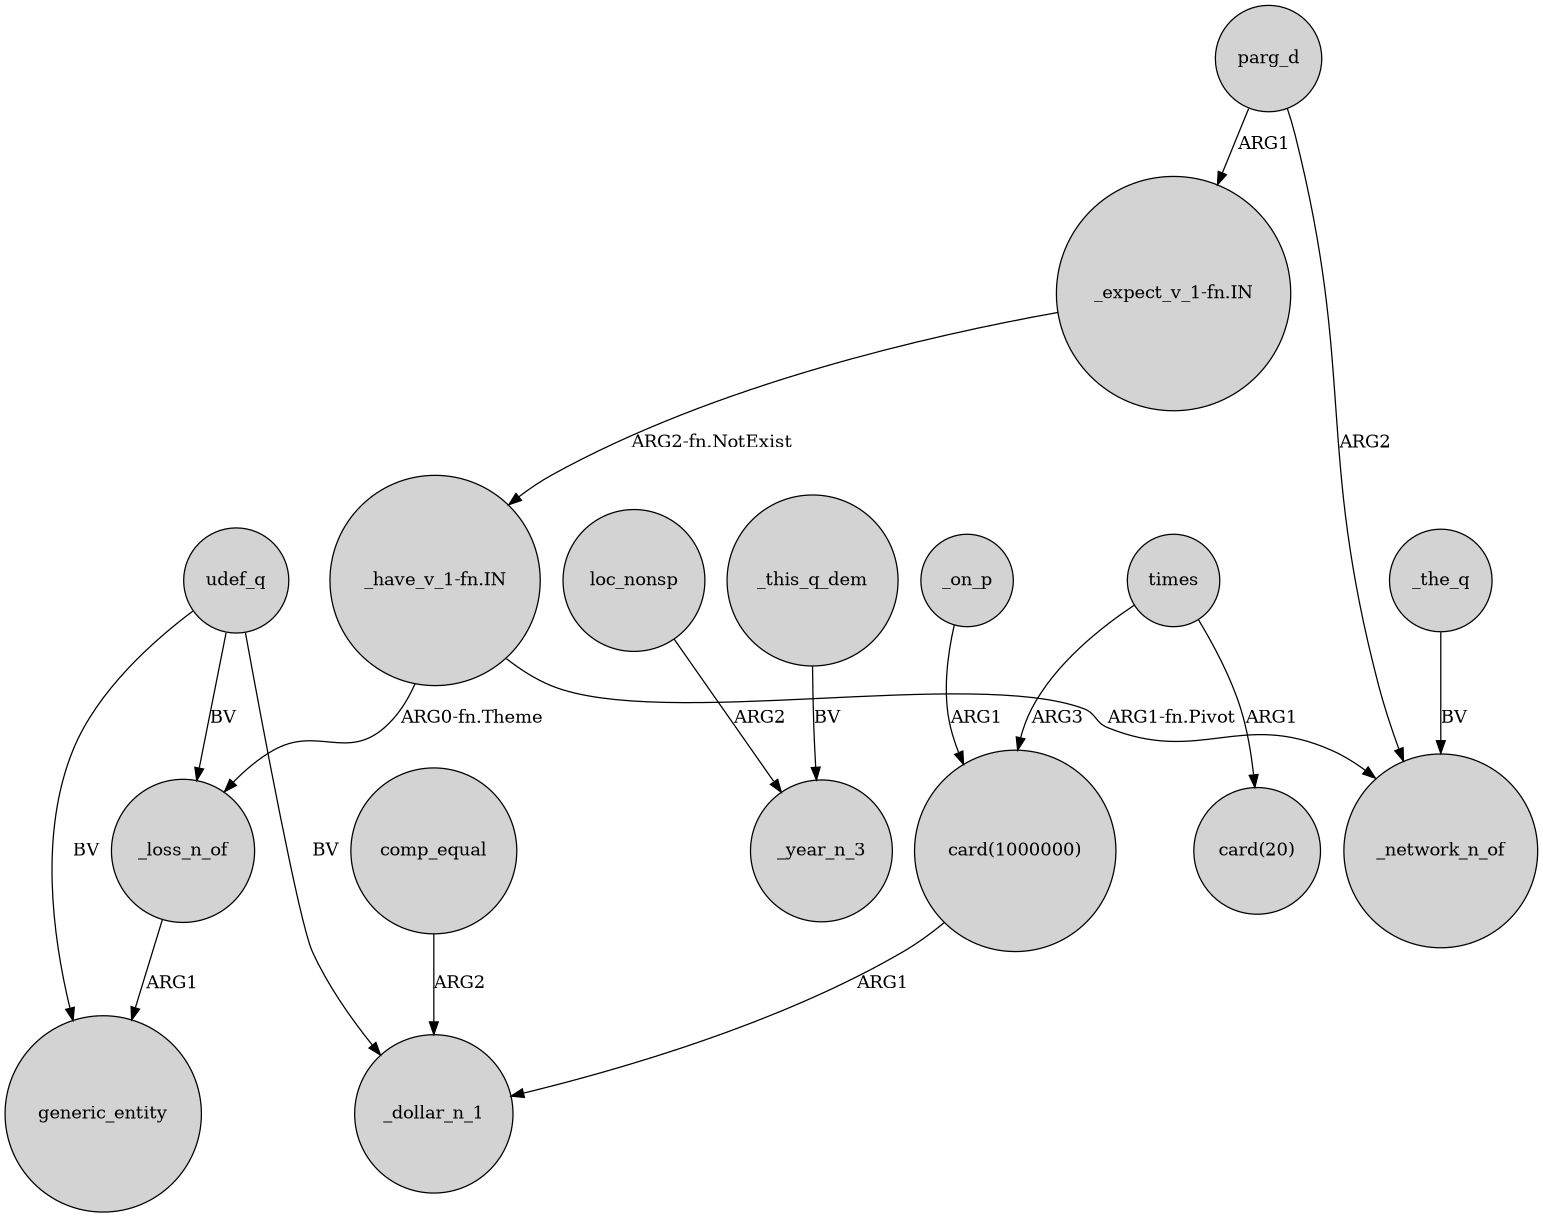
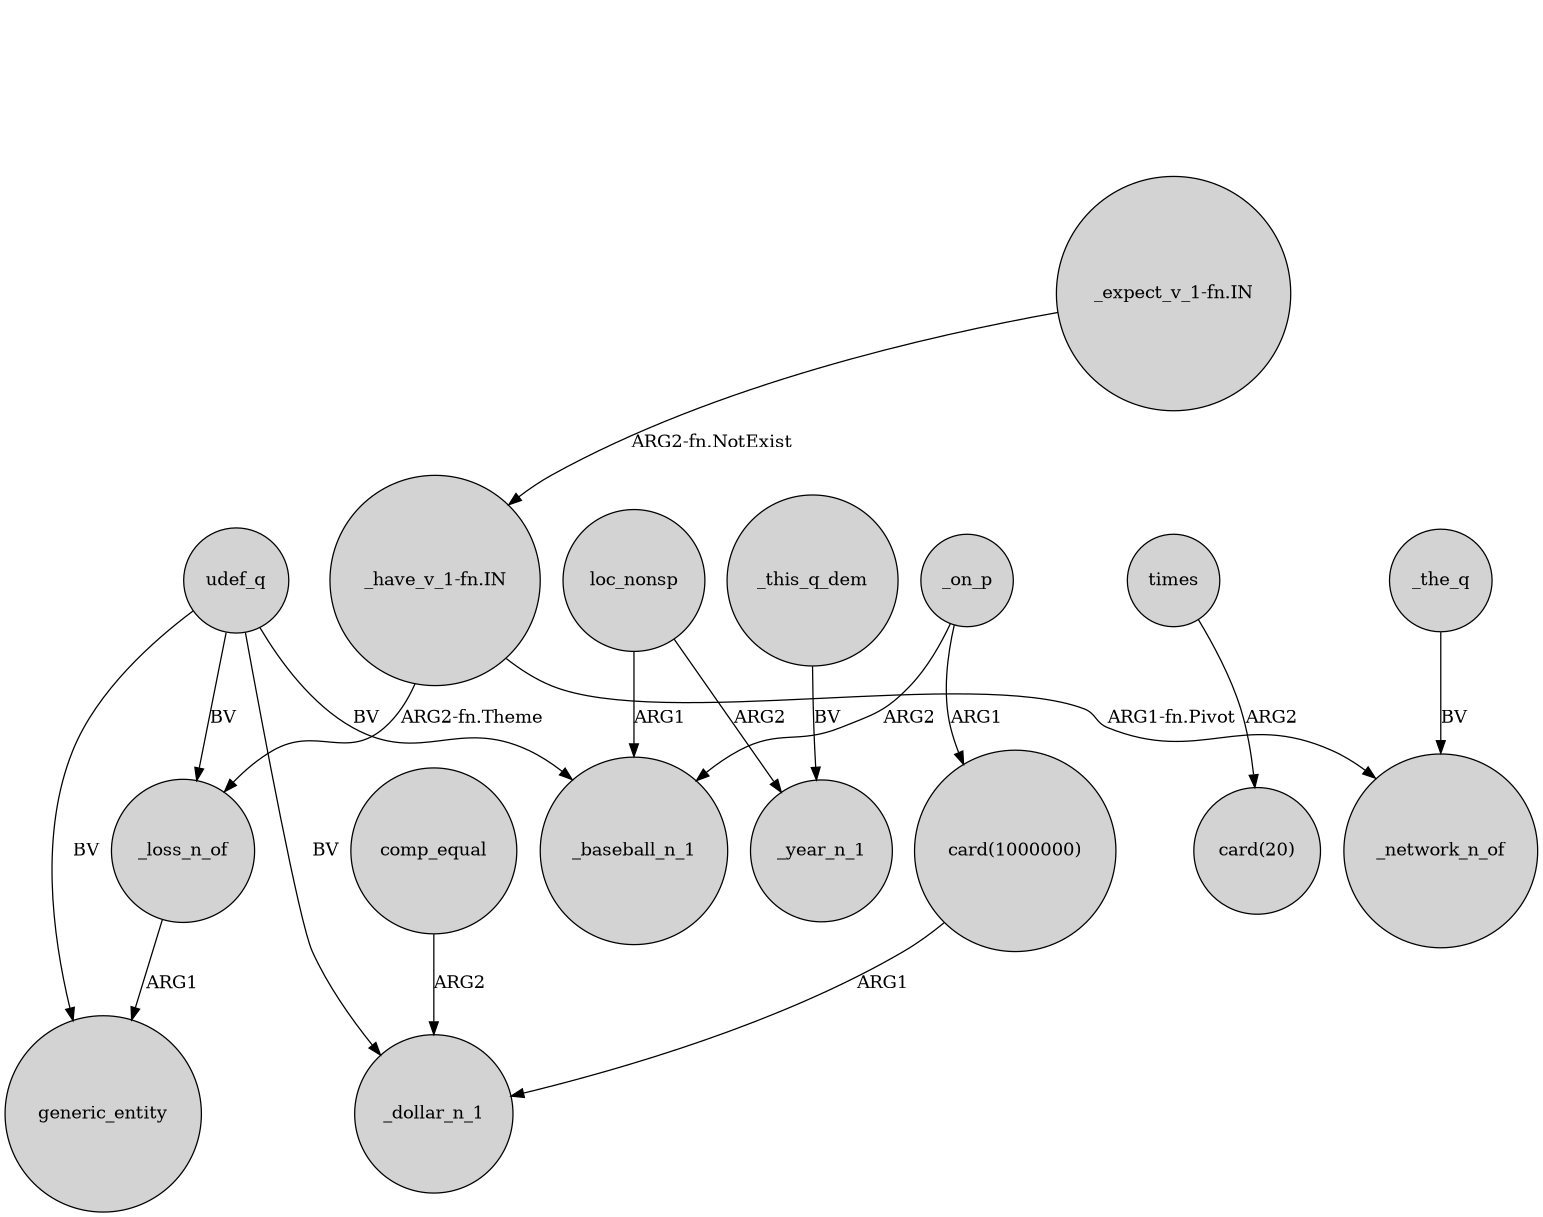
node "parg_d": removed
edge "times" -> "card(1000000)": removed, label "ARG3"
edge "_have_v_1-fn.IN" -> "_loss_n_of": label "ARG0-fn.Theme" -> "ARG2-fn.Theme"
edge "times" -> "card(20)": label "ARG1" -> "ARG2"
node "_baseball_n_1": added
node "_year_n_3": label "_year_n_3" -> "_year_n_1"
